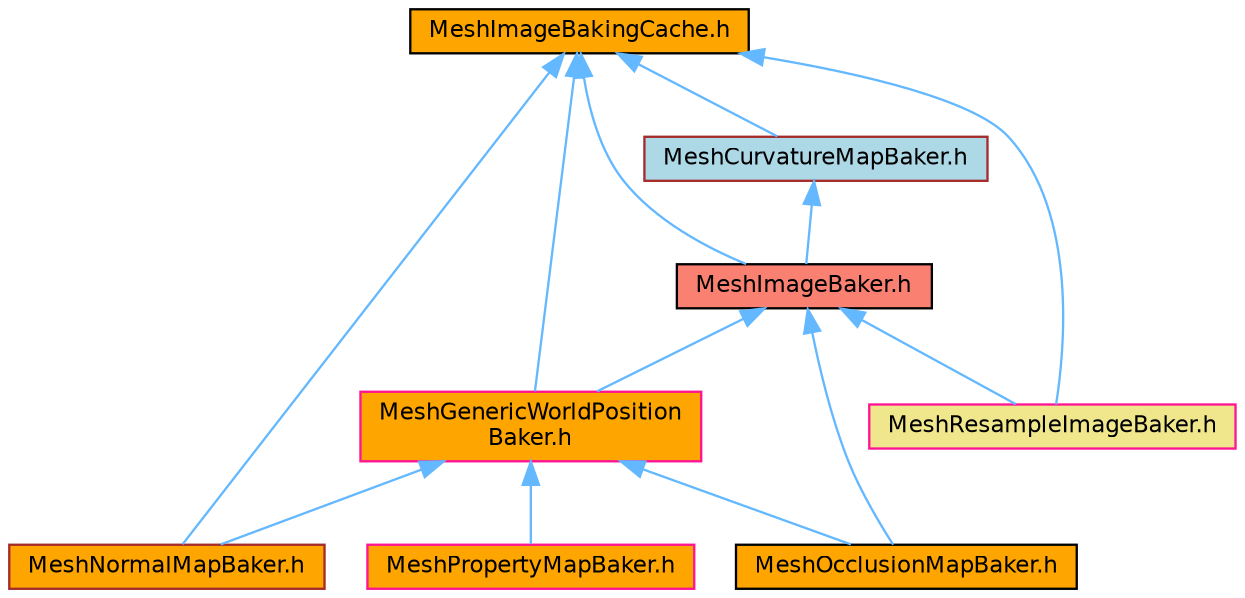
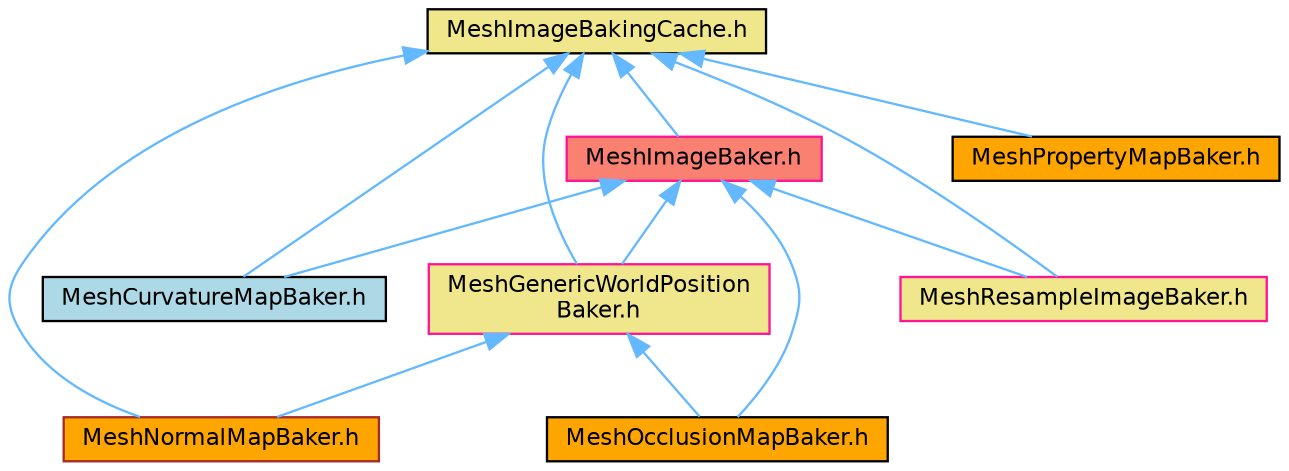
node "MeshImageBakingCache.h": fillcolor orange -> khaki
node "MeshCurvatureMapBaker.h": color brown -> black
edge "MeshImageBaker.h" -> "MeshCurvatureMapBaker.h": reversed
node "MeshImageBaker.h": color black -> deeppink
node "MeshGenericWorldPosition Baker.h": fillcolor orange -> khaki
edge "MeshPropertyMapBaker.h" -> "MeshGenericWorldPosition Baker.h": now "MeshPropertyMapBaker.h" -> "MeshImageBakingCache.h"
node "MeshPropertyMapBaker.h": color deeppink -> black
